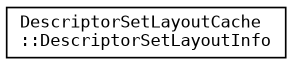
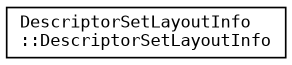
node "DescriptorSetLayoutCache ::DescriptorSetLayoutInfo": label "DescriptorSetLayoutCache ::DescriptorSetLayoutInfo" -> "DescriptorSetLayoutInfo ::DescriptorSetLayoutInfo"
